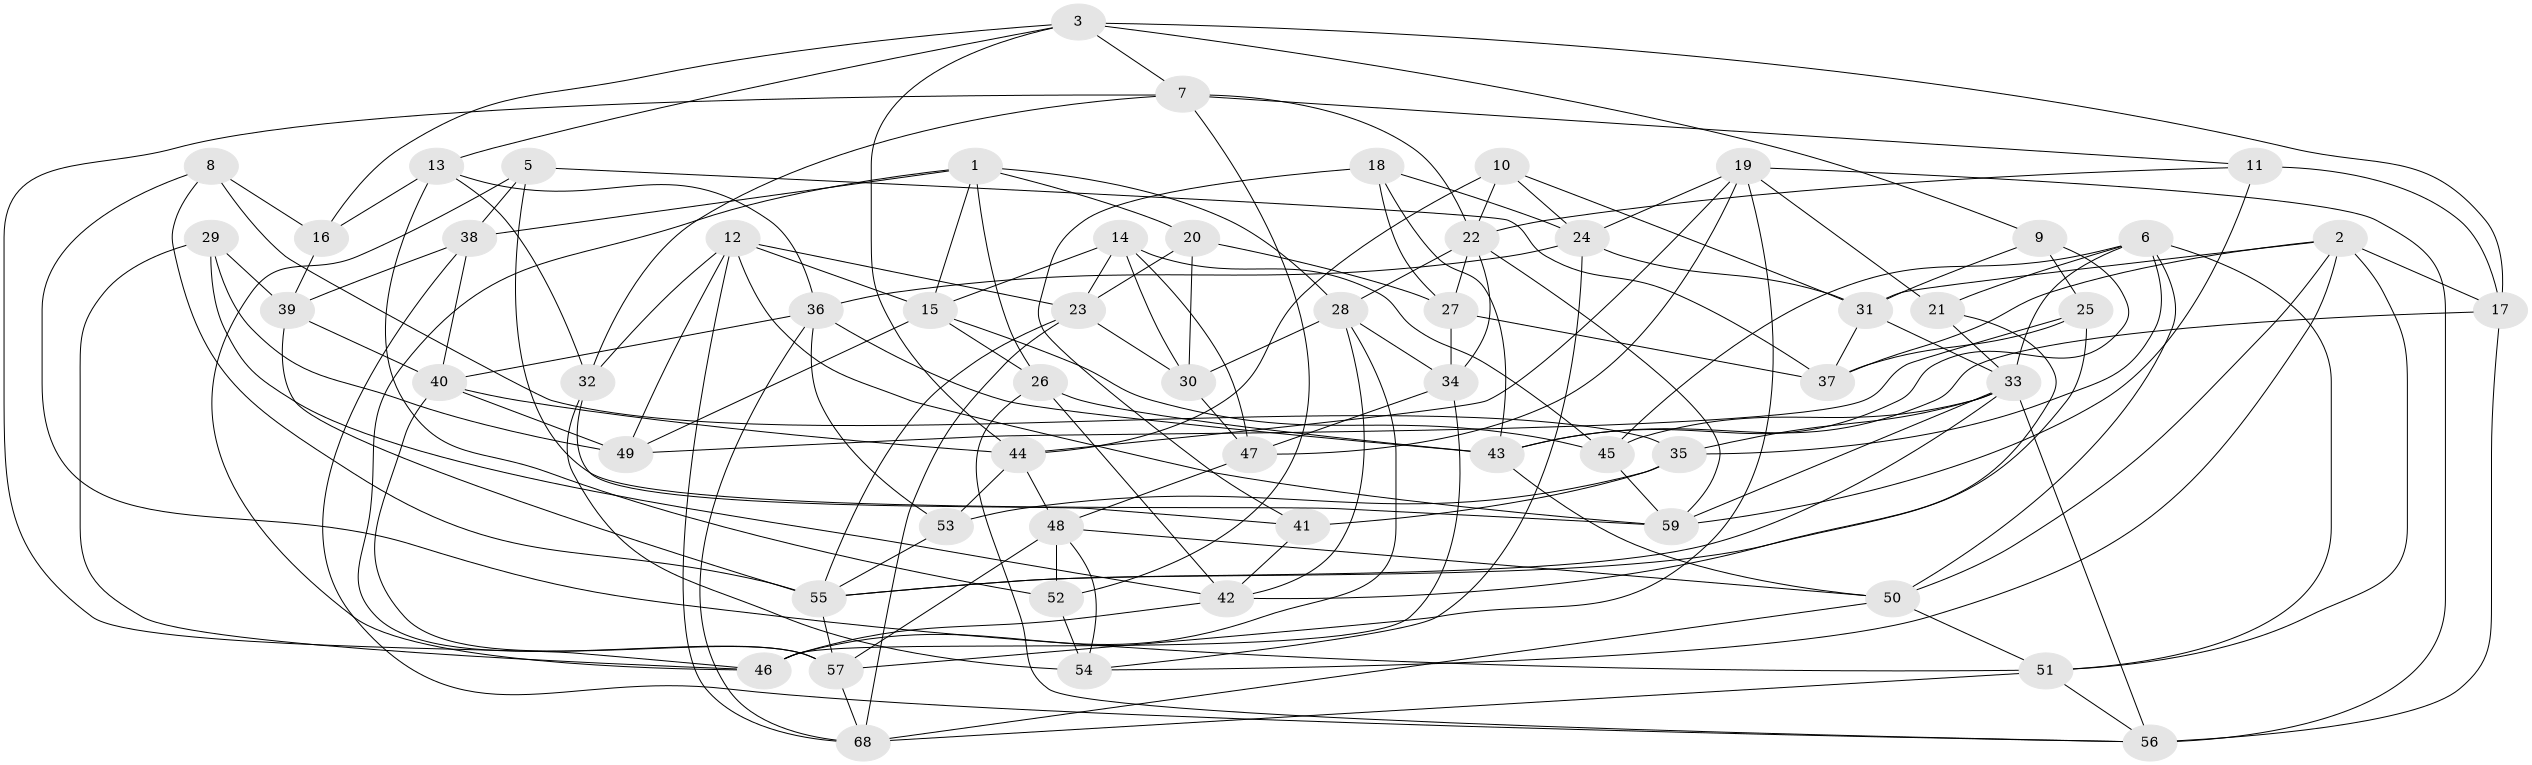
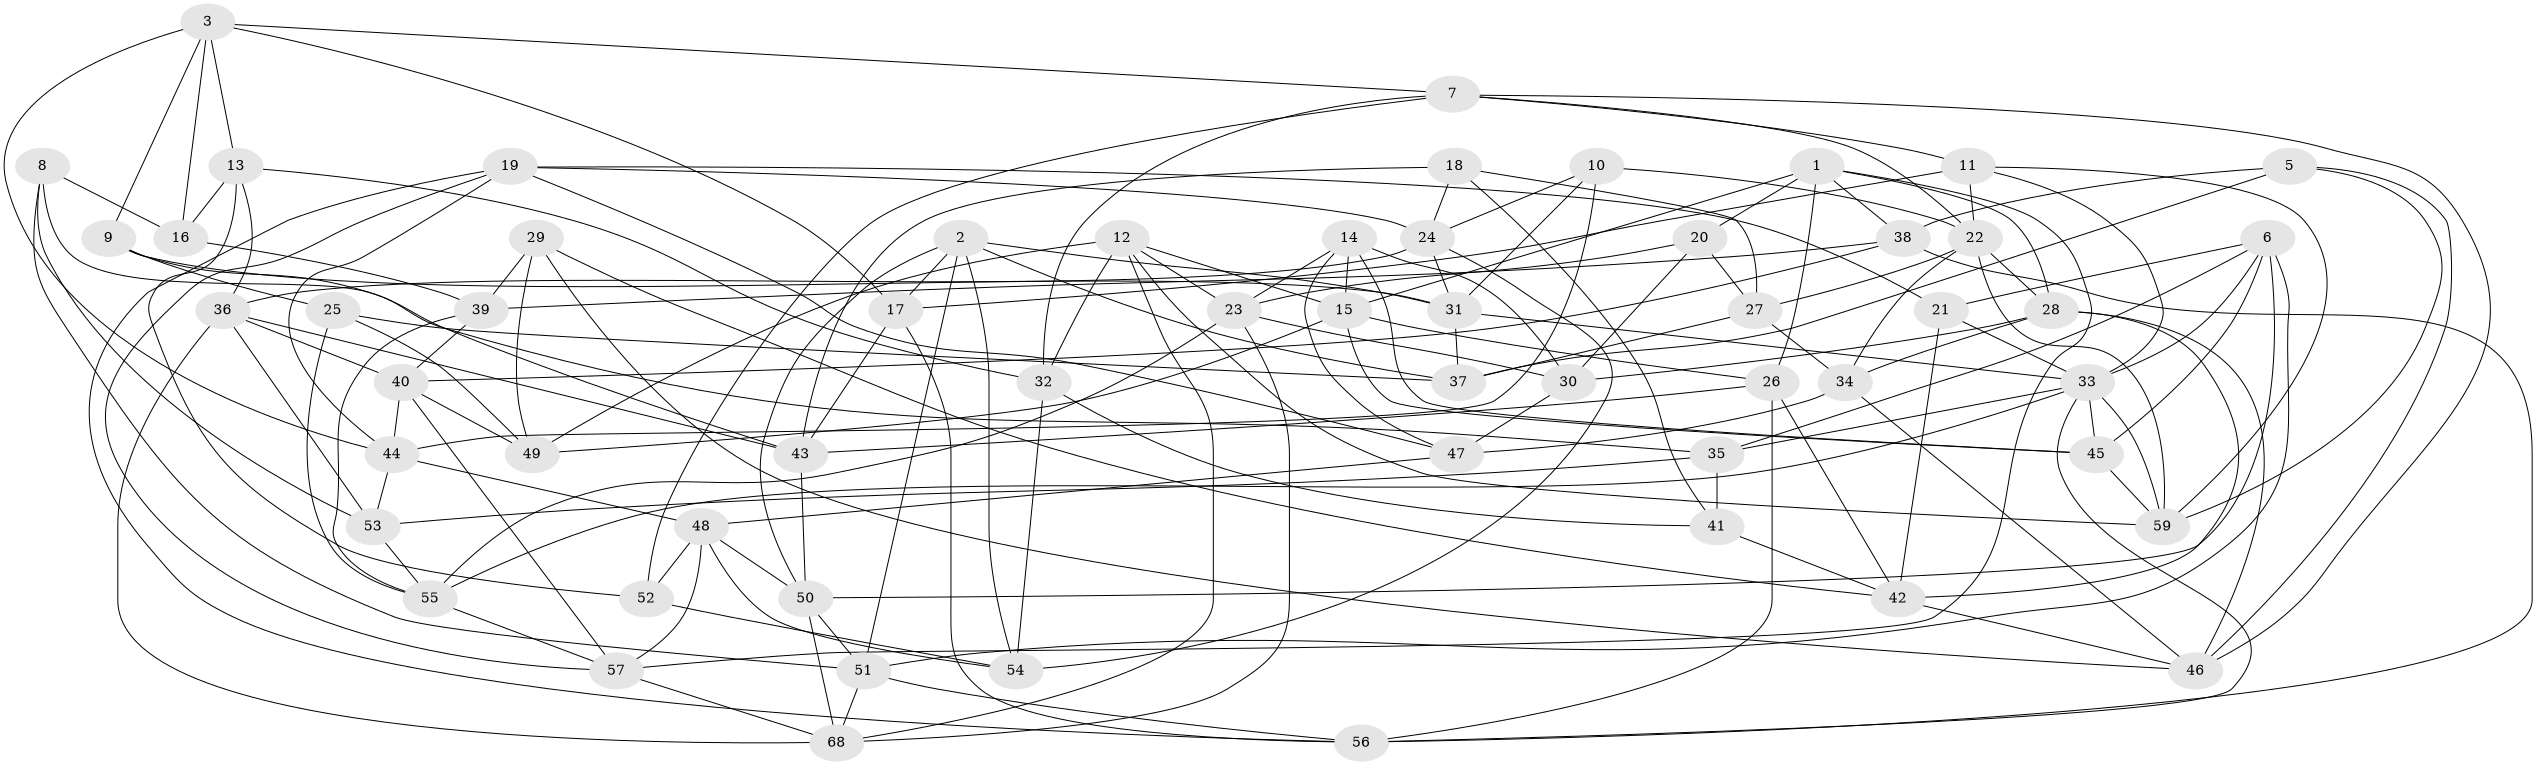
edge "11" -- "33": added
edge "8" -- "55": now "8" -- "53"
